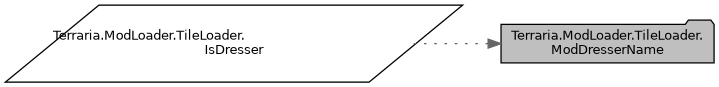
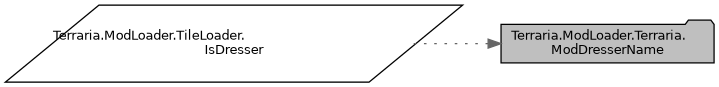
node "Terraria.ModLoader.TileLoader. ModDresserName": label "Terraria.ModLoader.TileLoader. ModDresserName" -> "Terraria.ModLoader.Terraria. ModDresserName"
